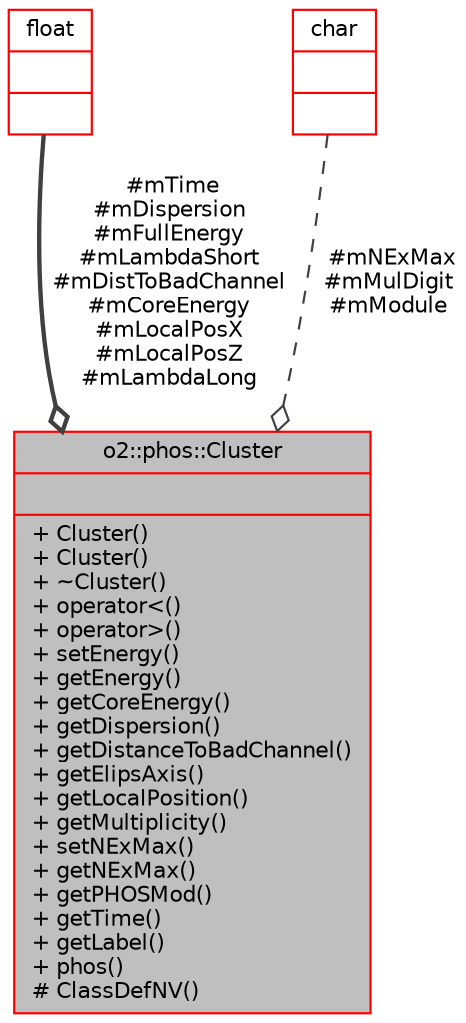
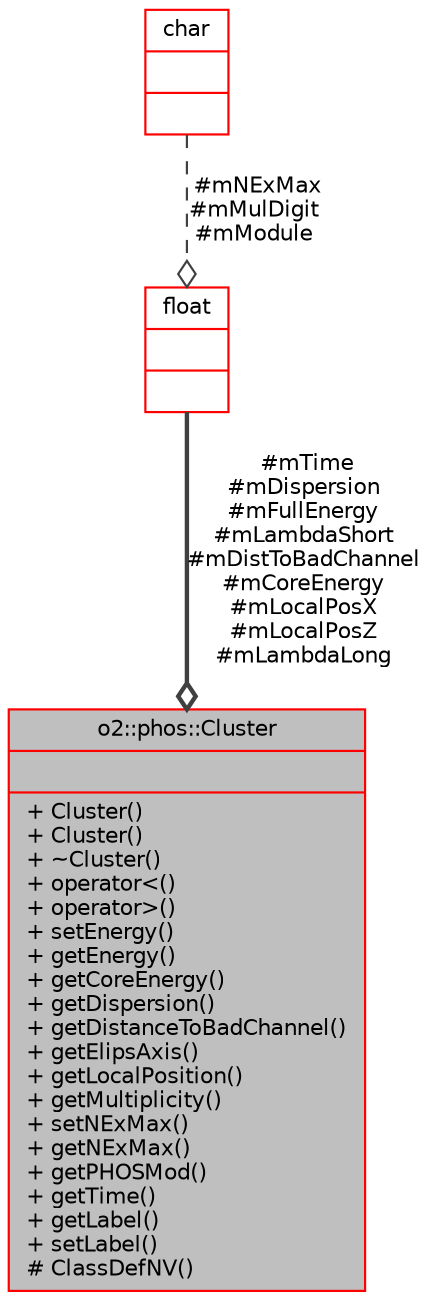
edge "char" -> "o2::phos::Cluster": now "char" -> "float"
node "o2::phos::Cluster": text "+ phos()" -> "+ setLabel()"
